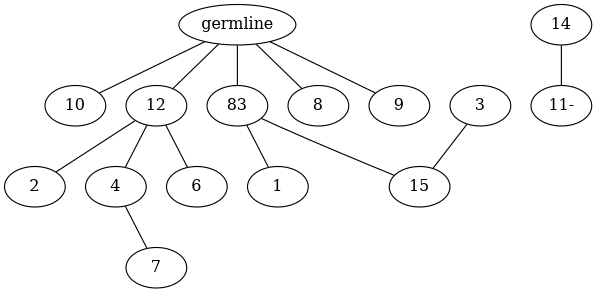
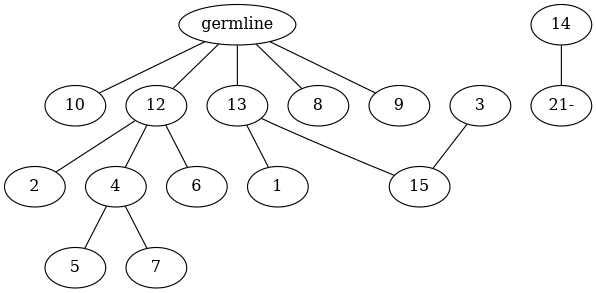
node "83": label "83" -> "13"
node "11-": label "11-" -> "21-"
node "5": added
